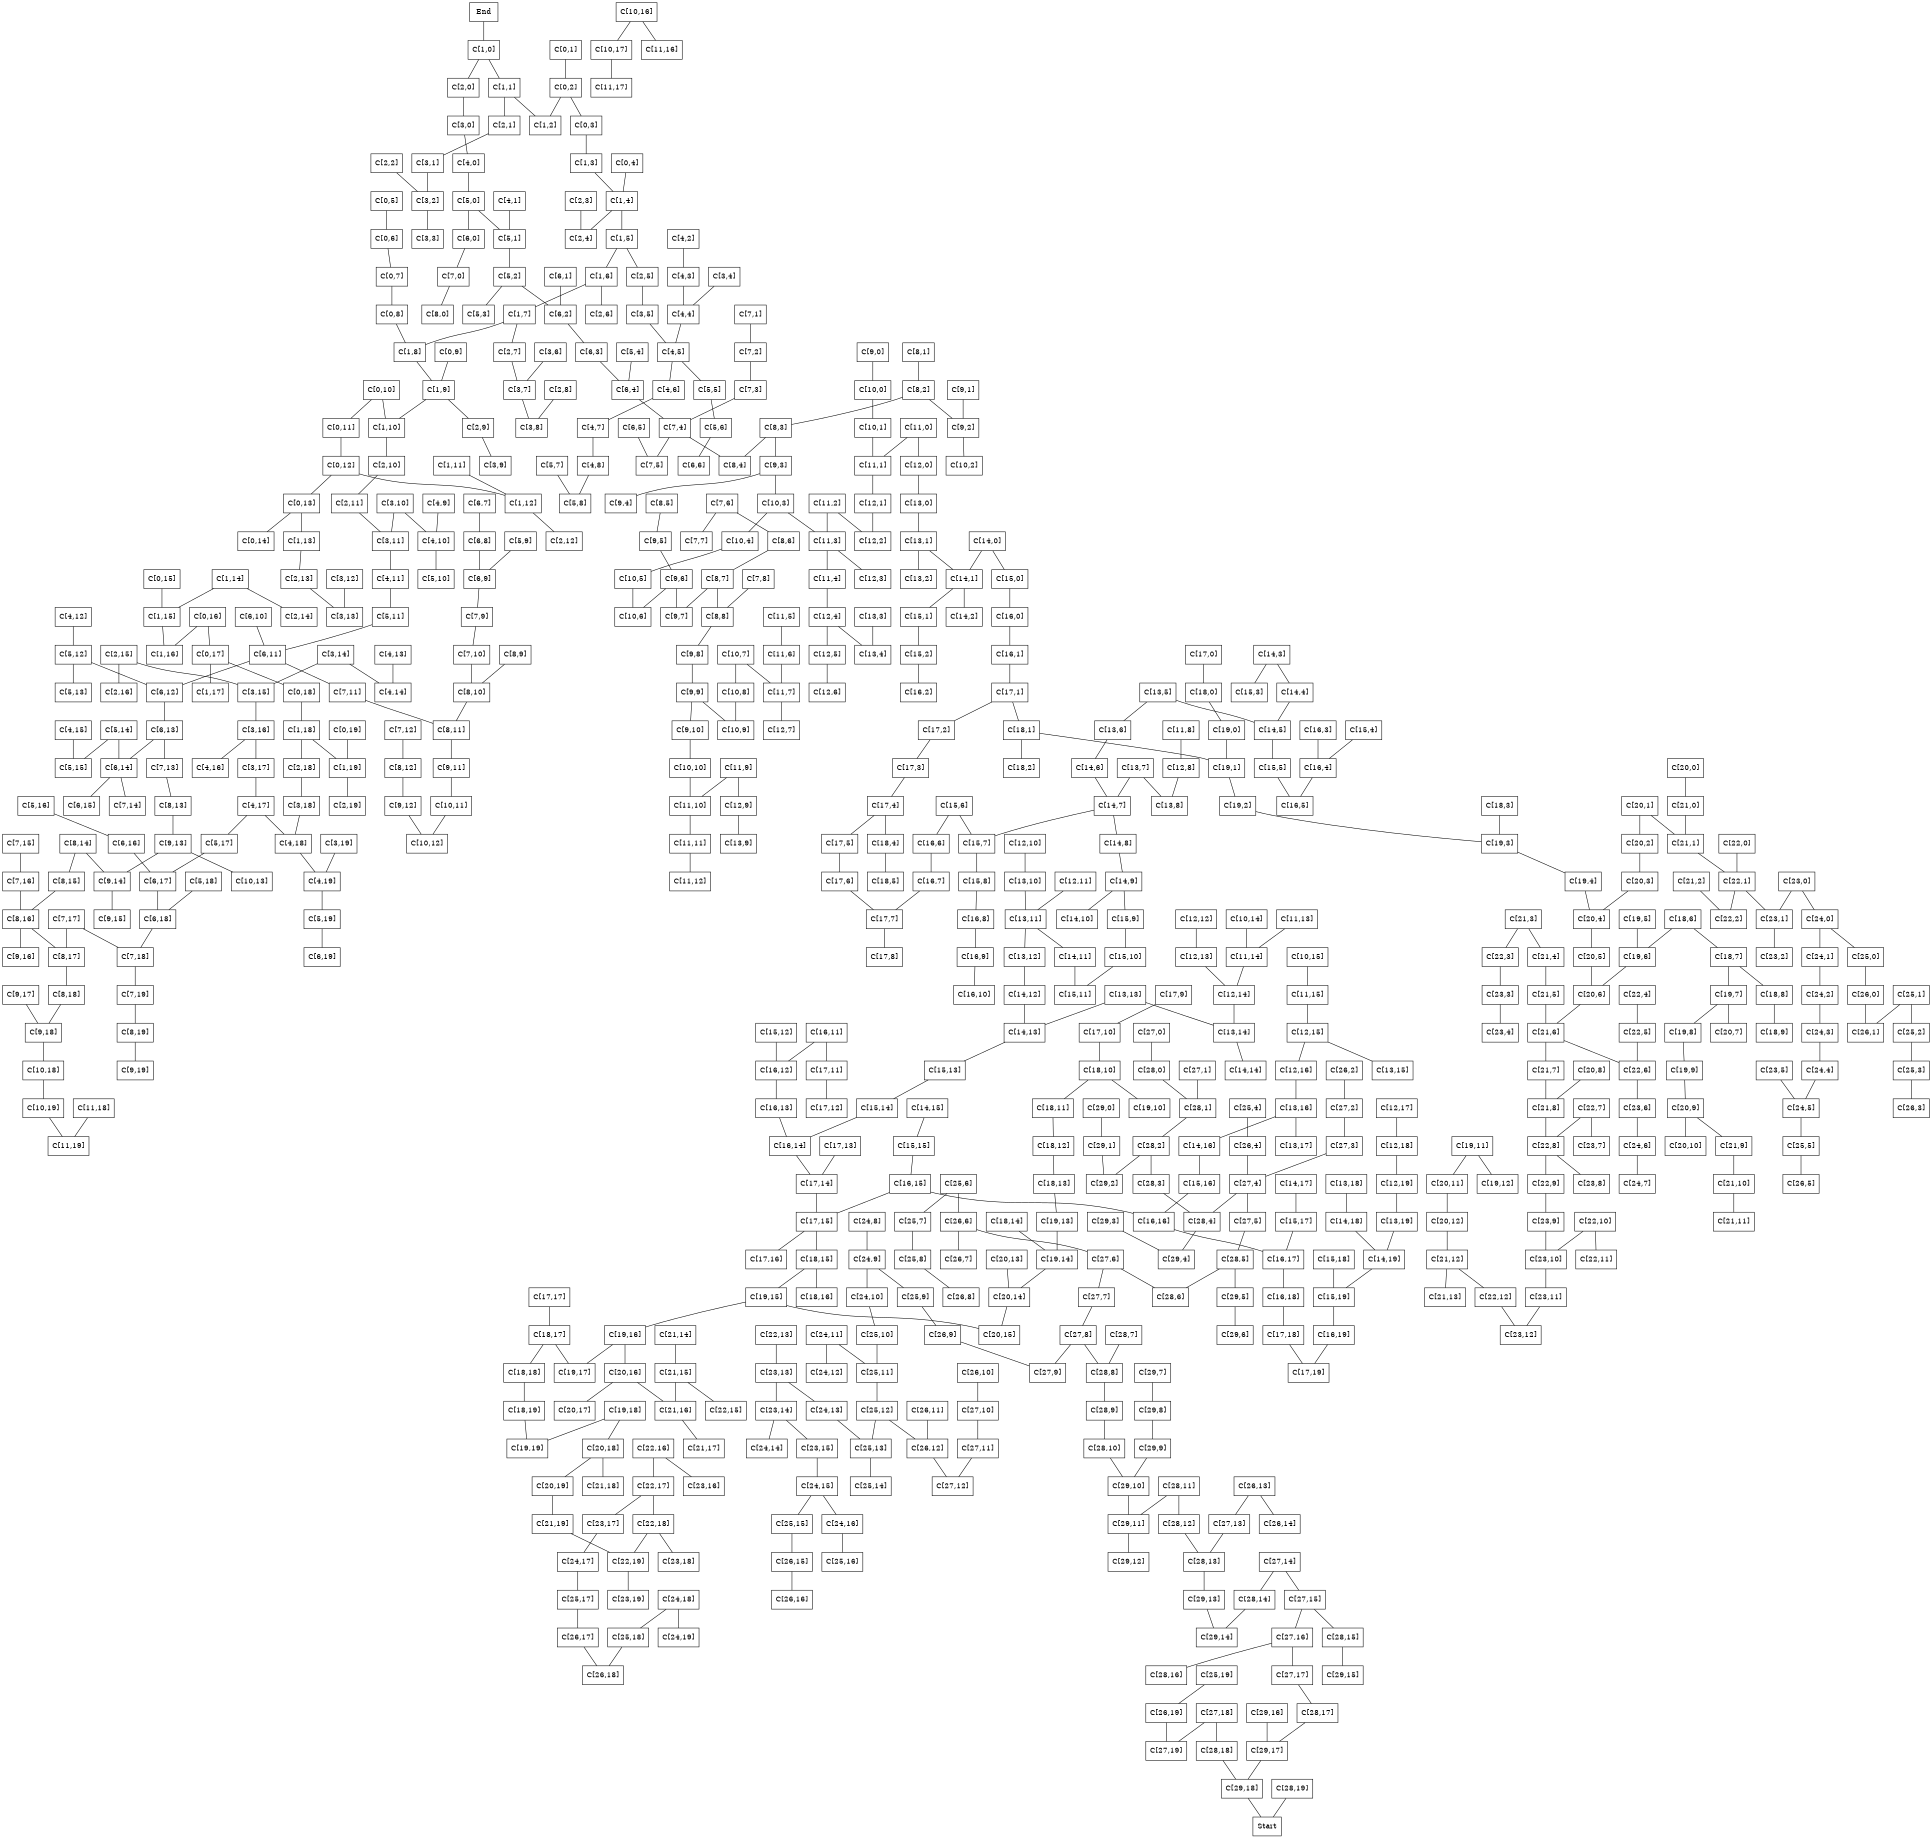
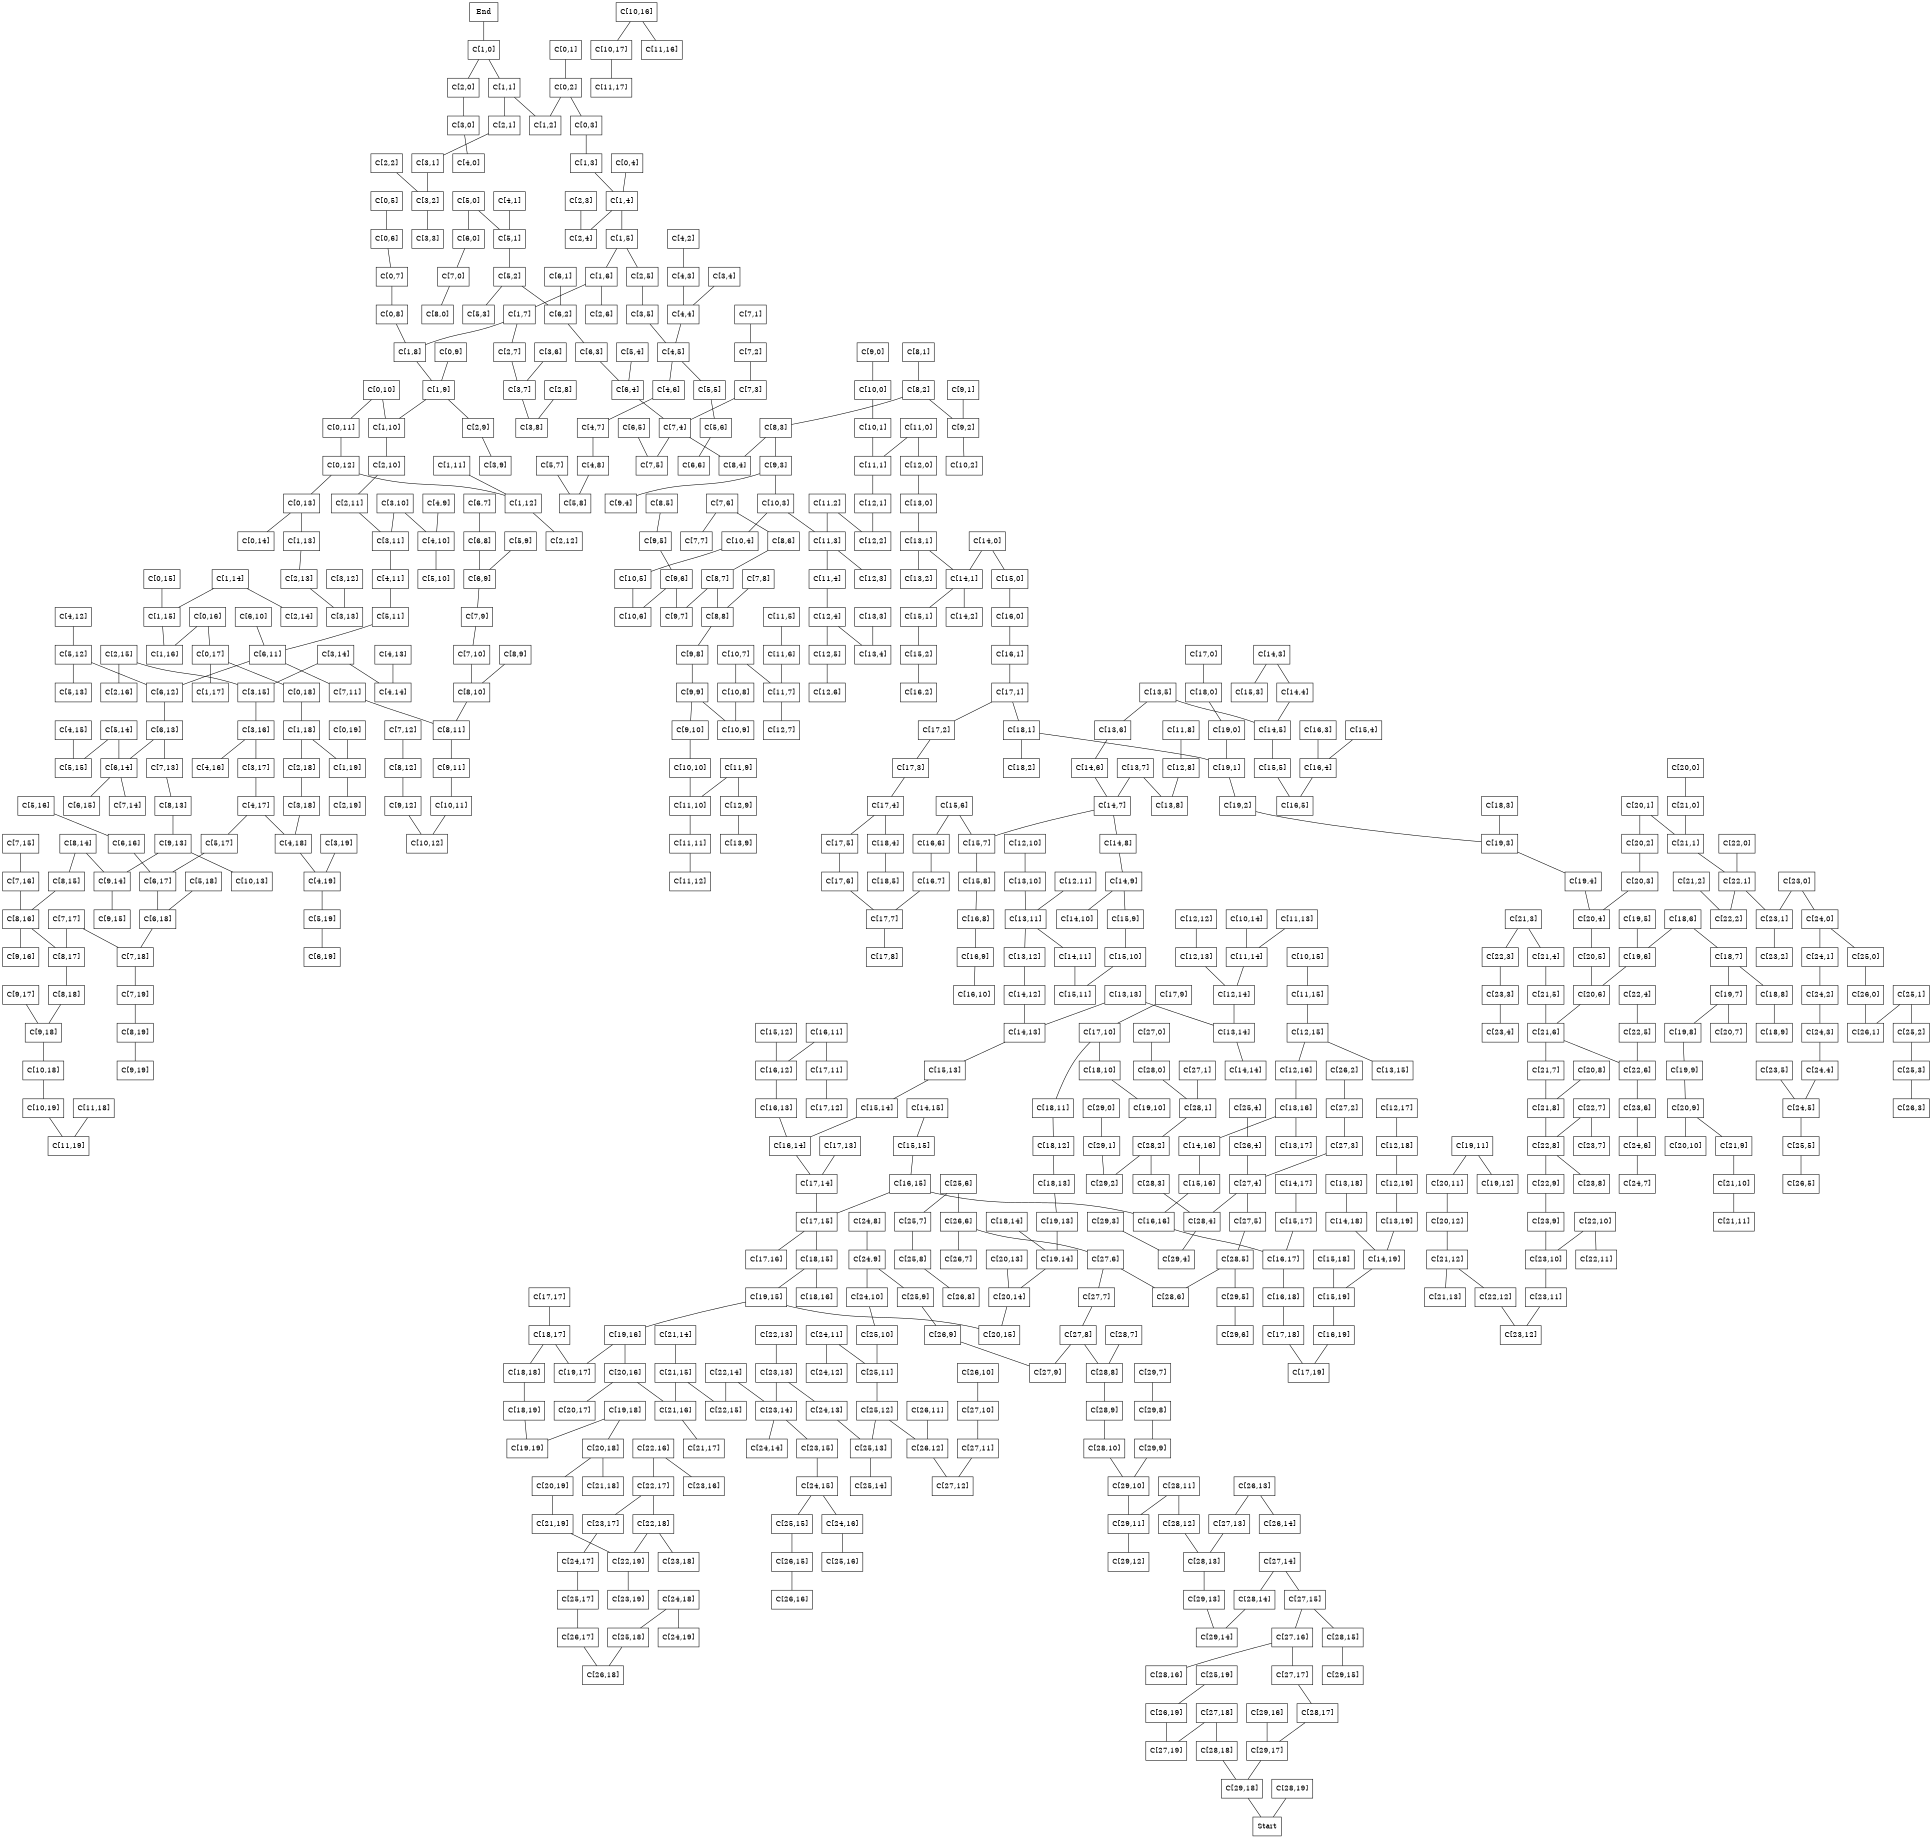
edge "C[4,0]" -- "C[5,0]": removed
edge "C[18,10]" -- "C[18,11]": now "C[17,10]" -- "C[18,11]"
node "C[22,14]": added
